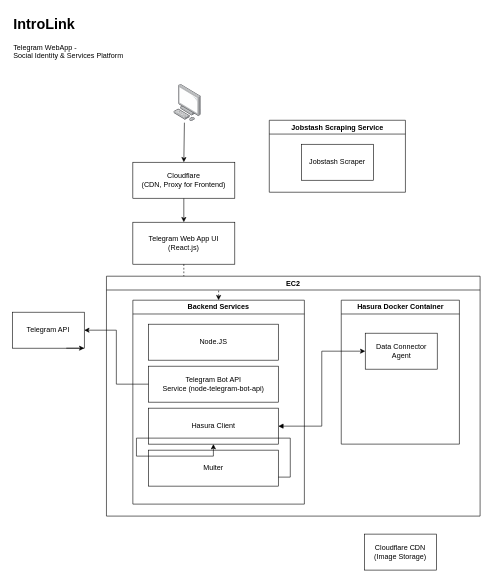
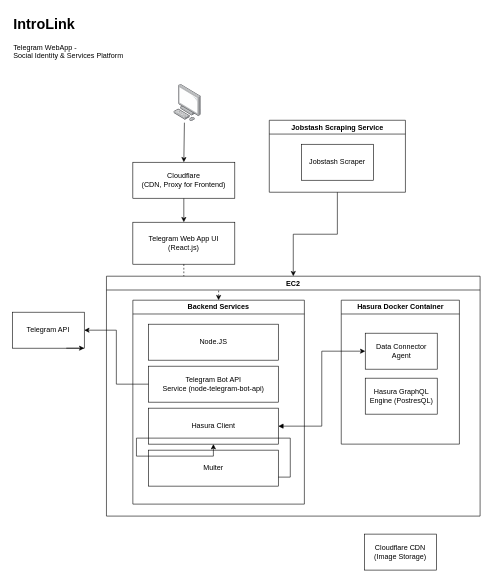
edge "Jobstash Scraping Service" -> "EC2": added
node "Hasura GraphQL Engine (PostresQL)": added
